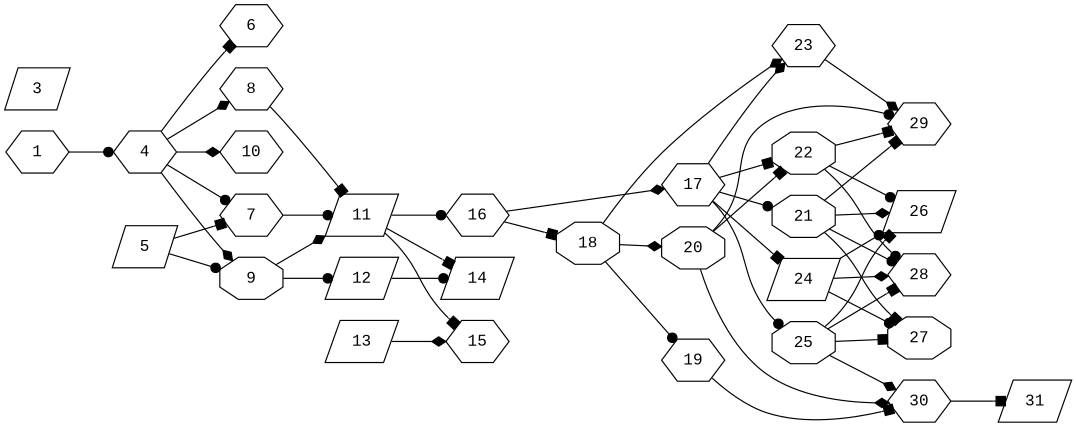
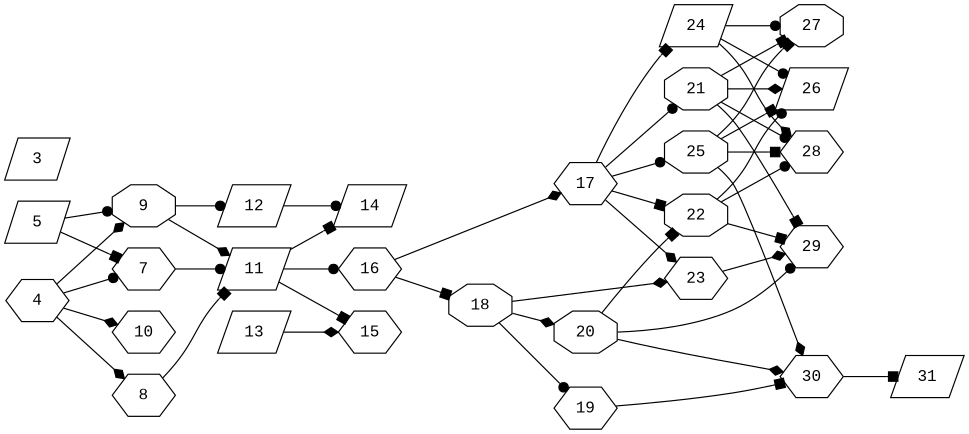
node "6": removed
node "1": removed
